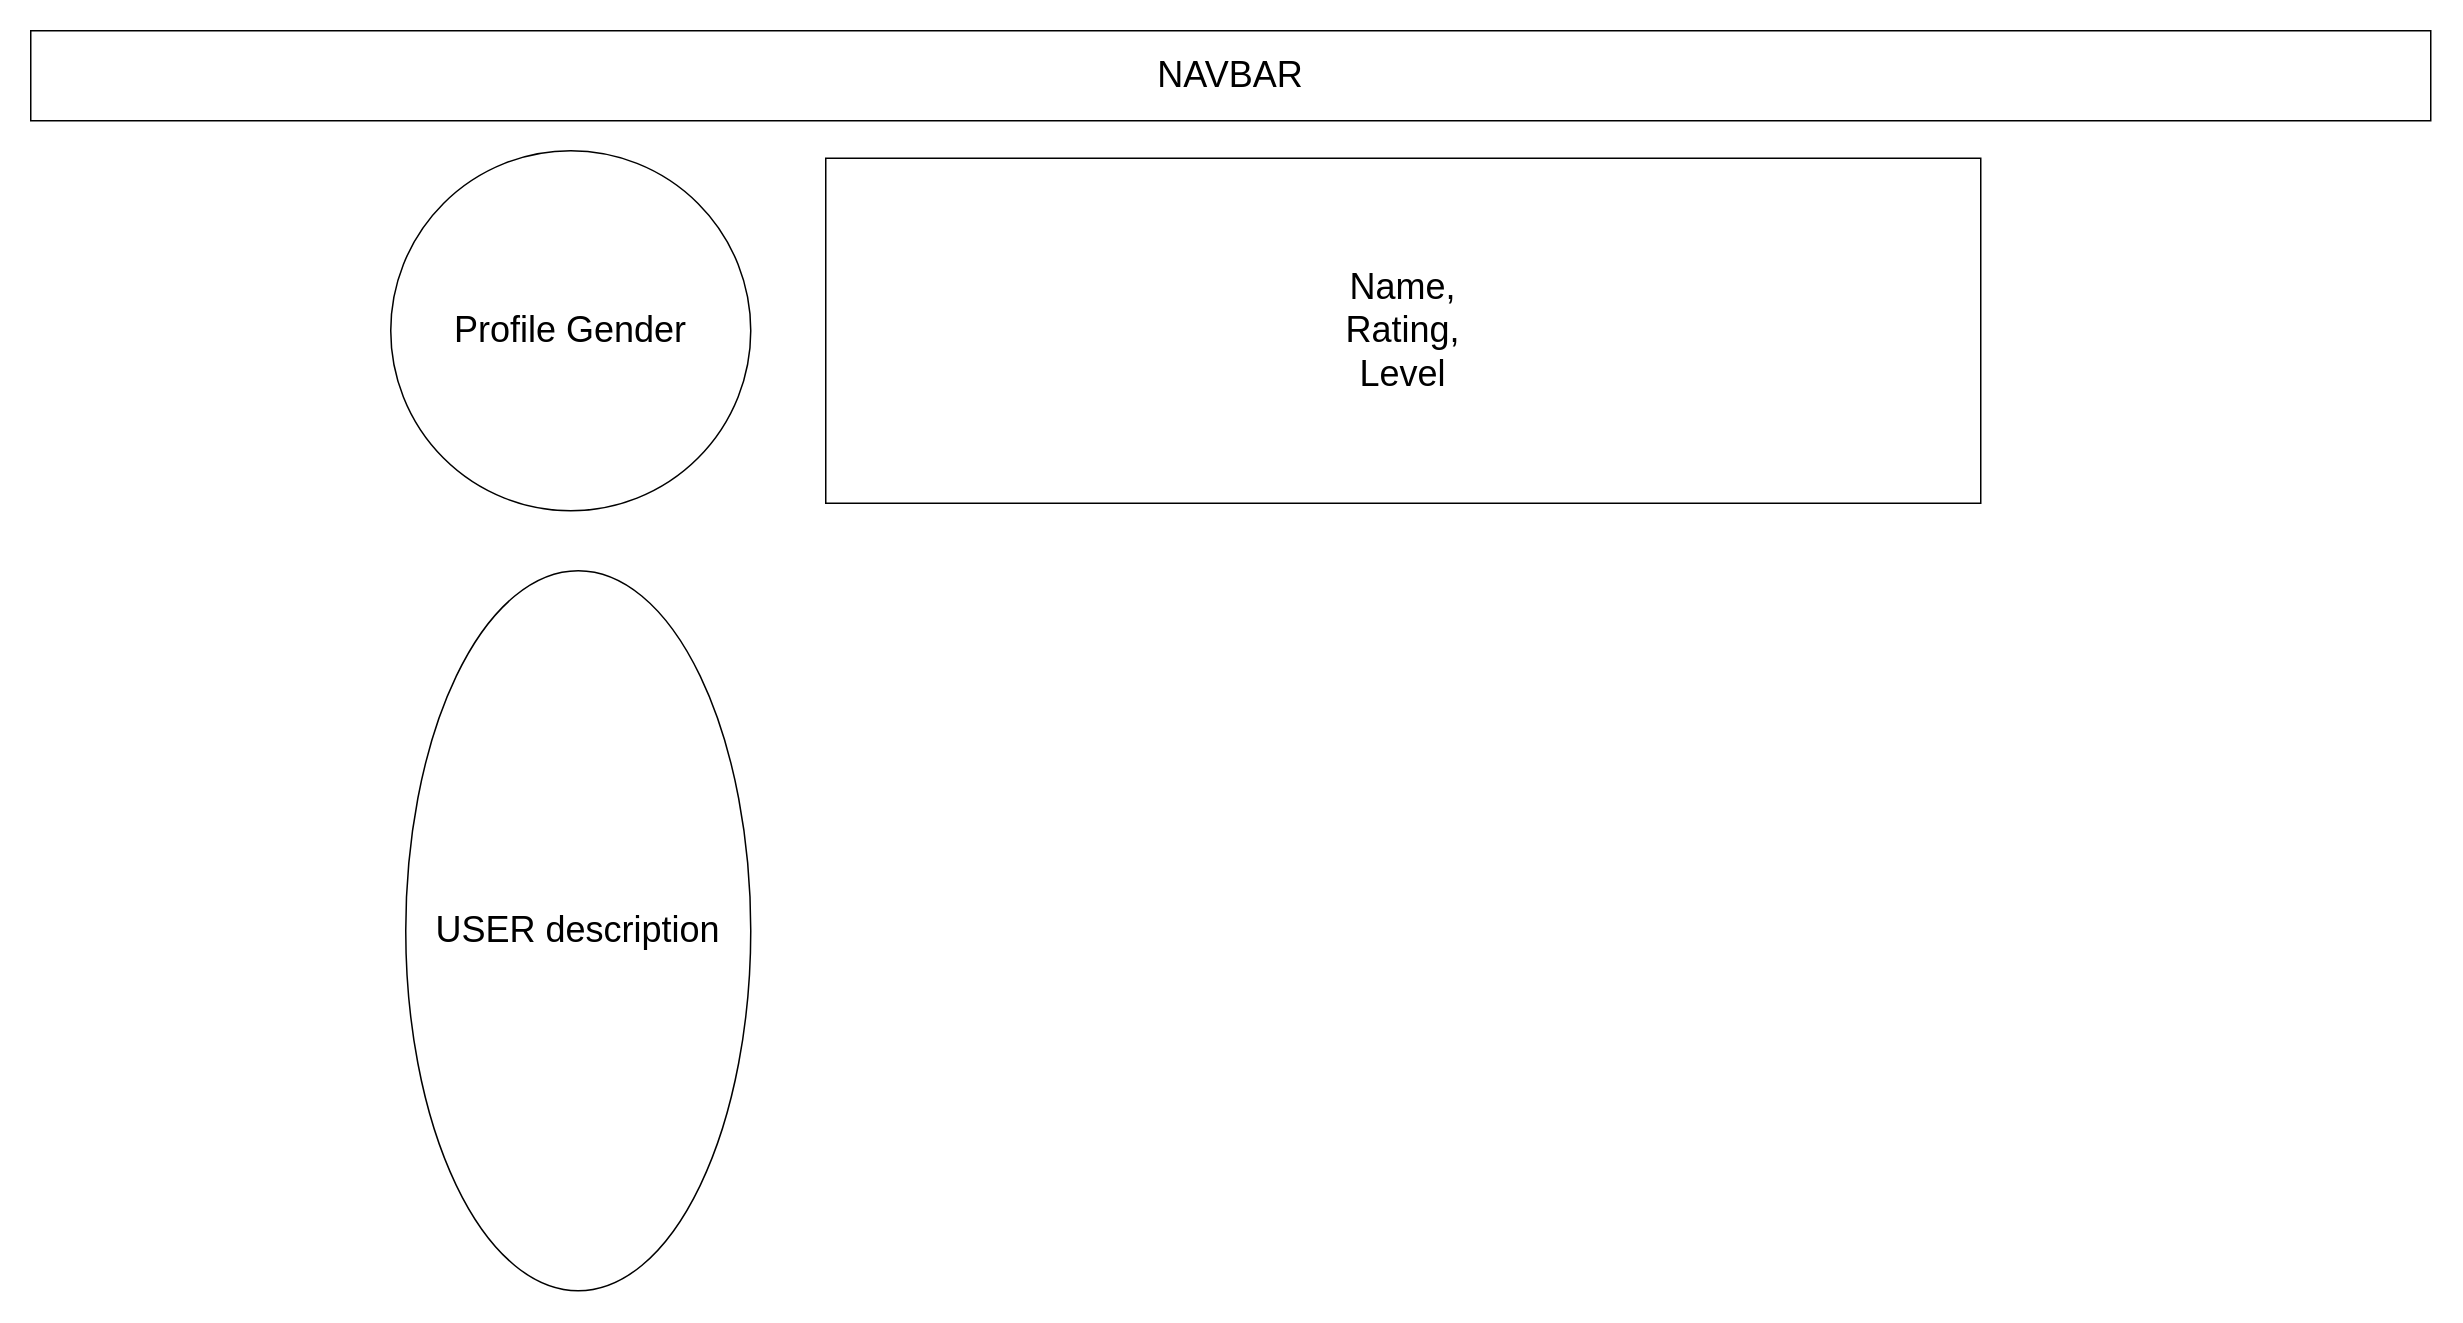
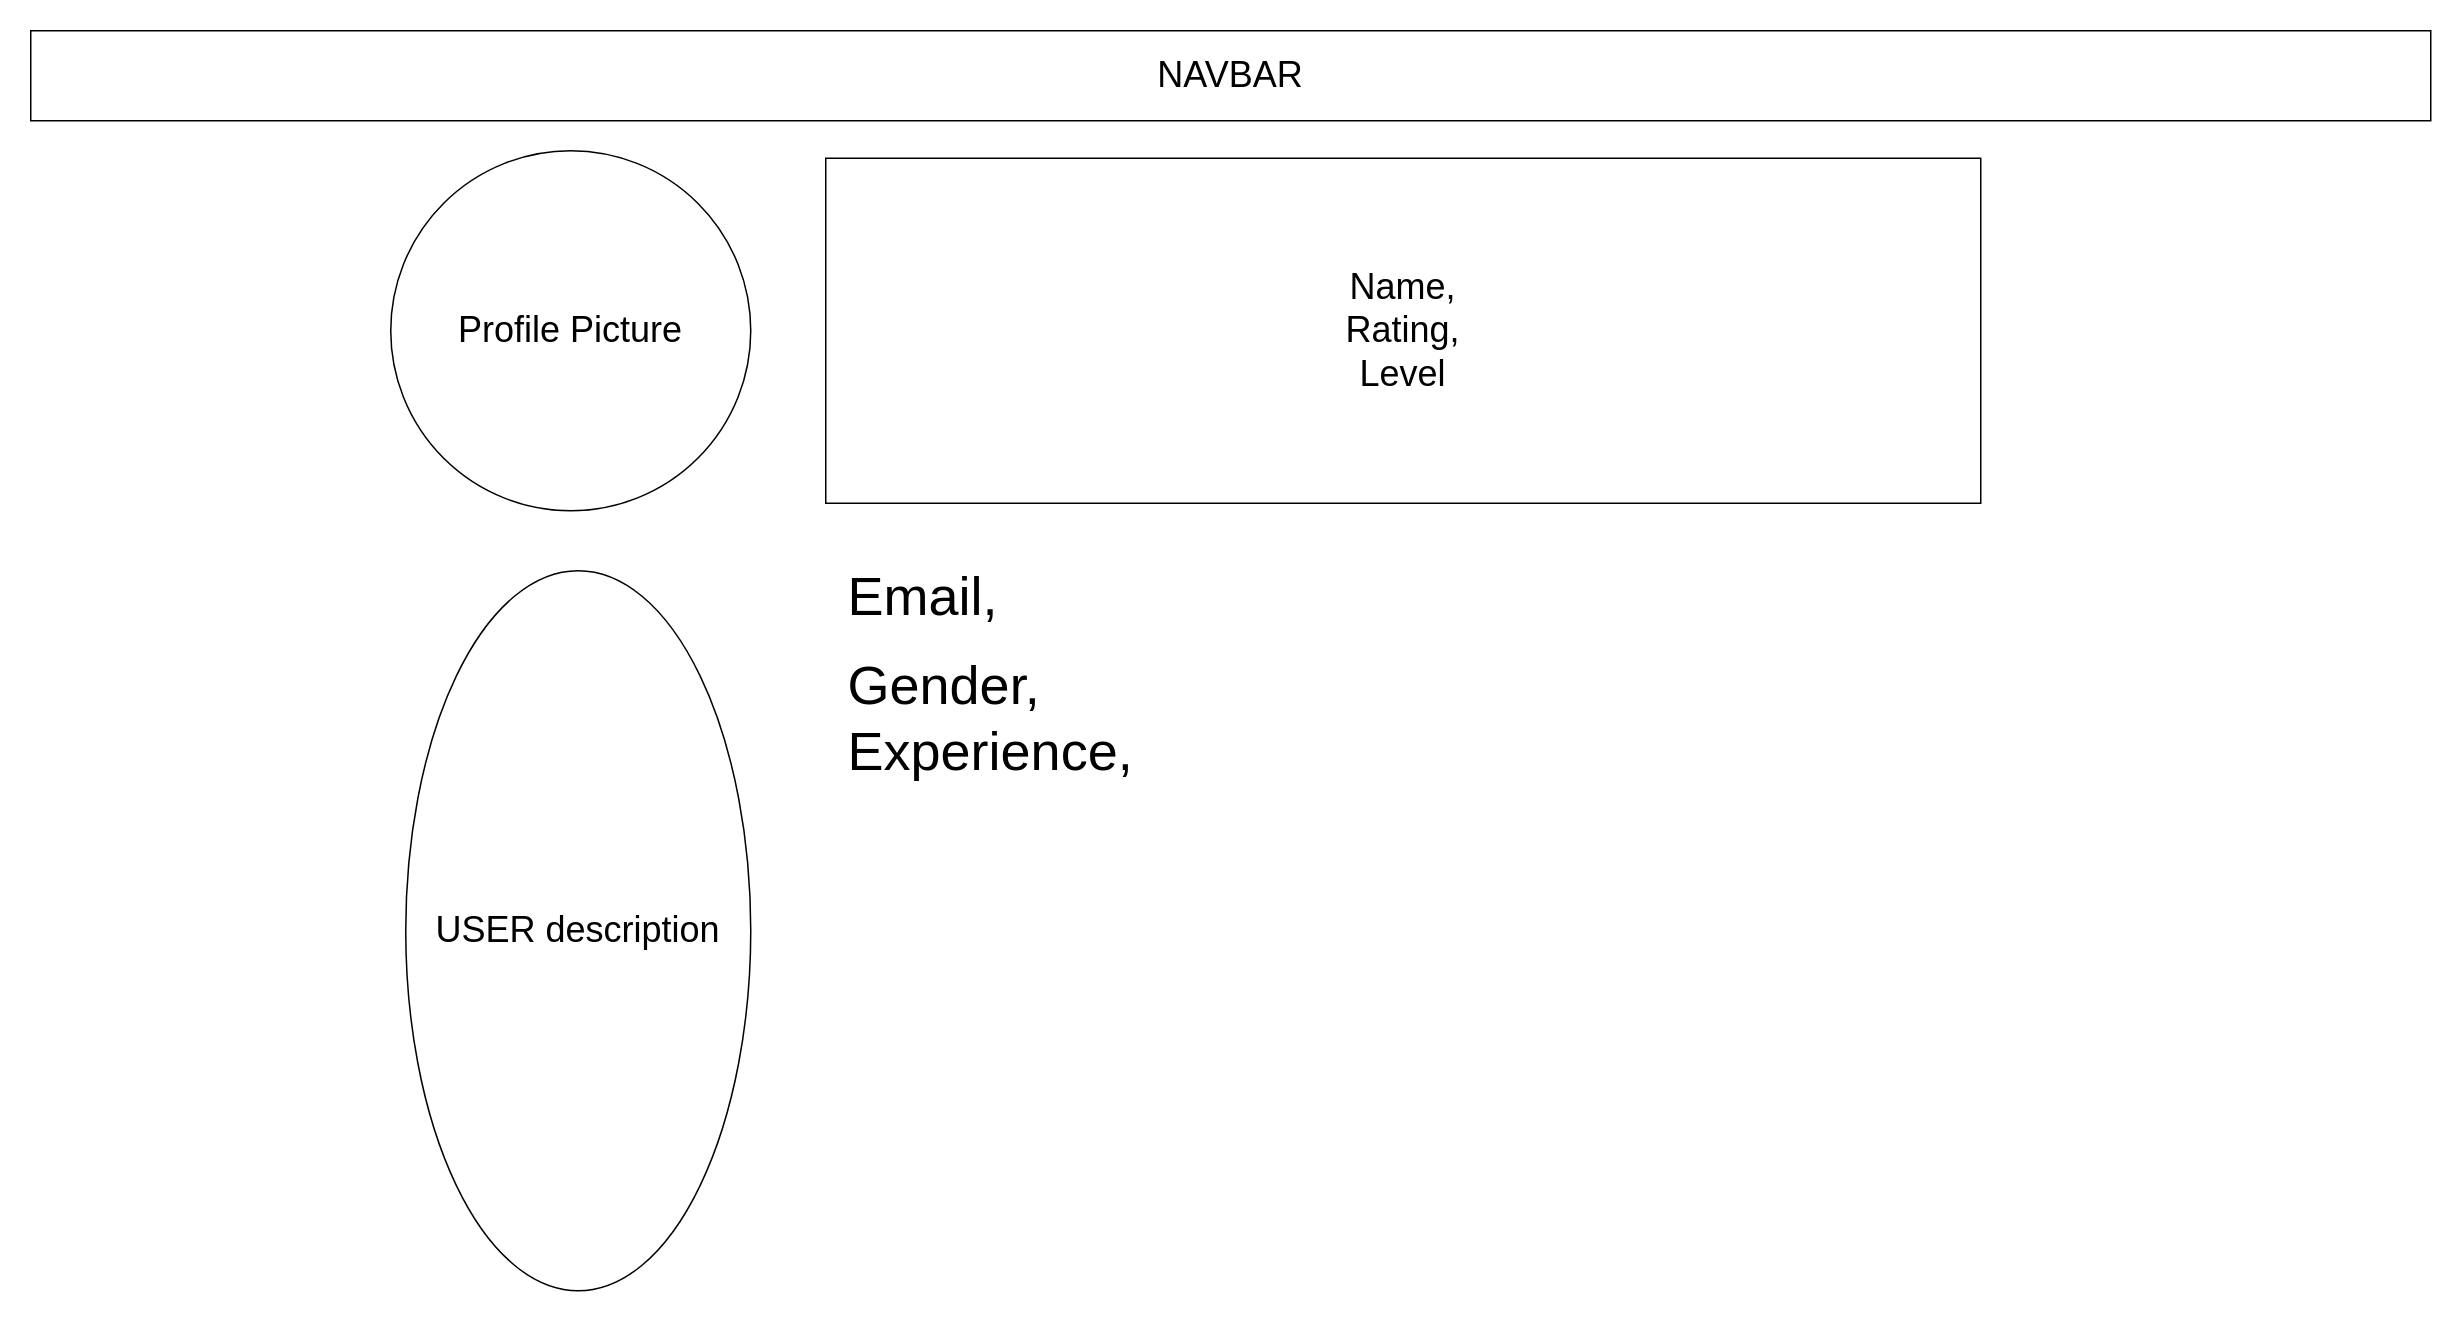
node "Profile Gender": label "Profile Gender" -> "Profile Picture"
node "Email, Gender, Experience,": added
